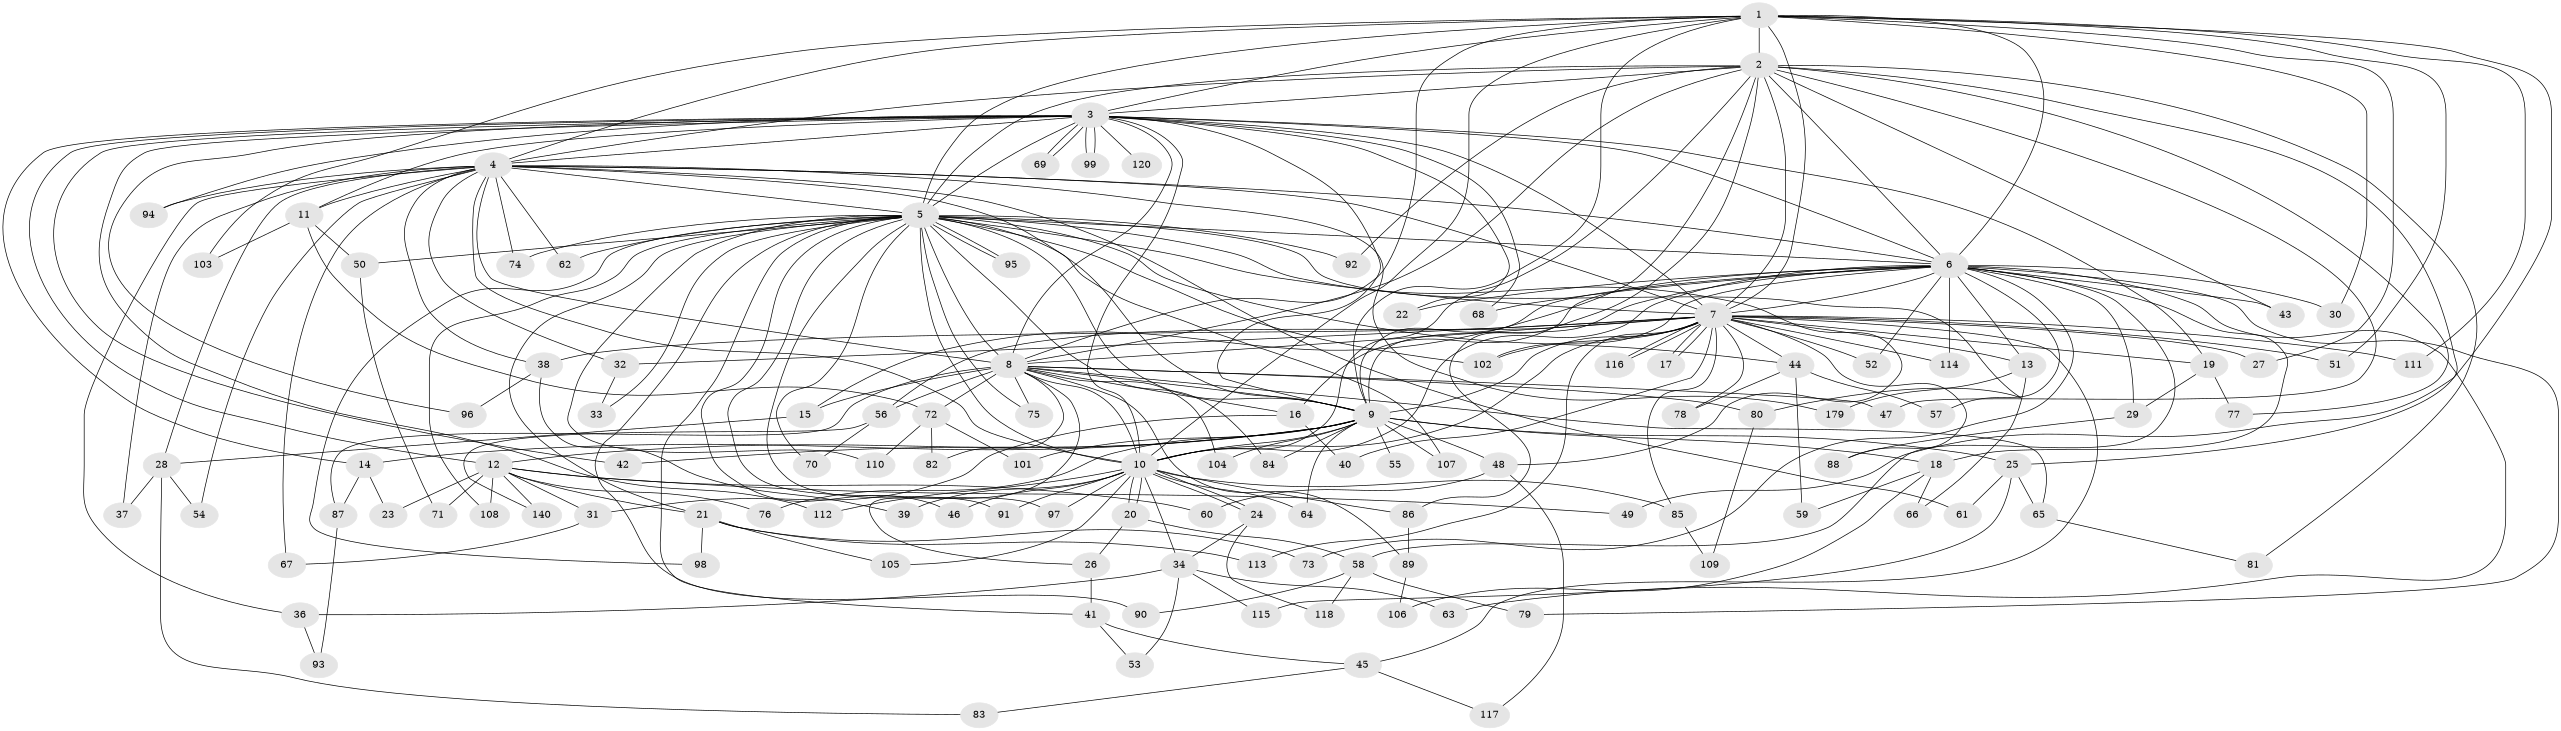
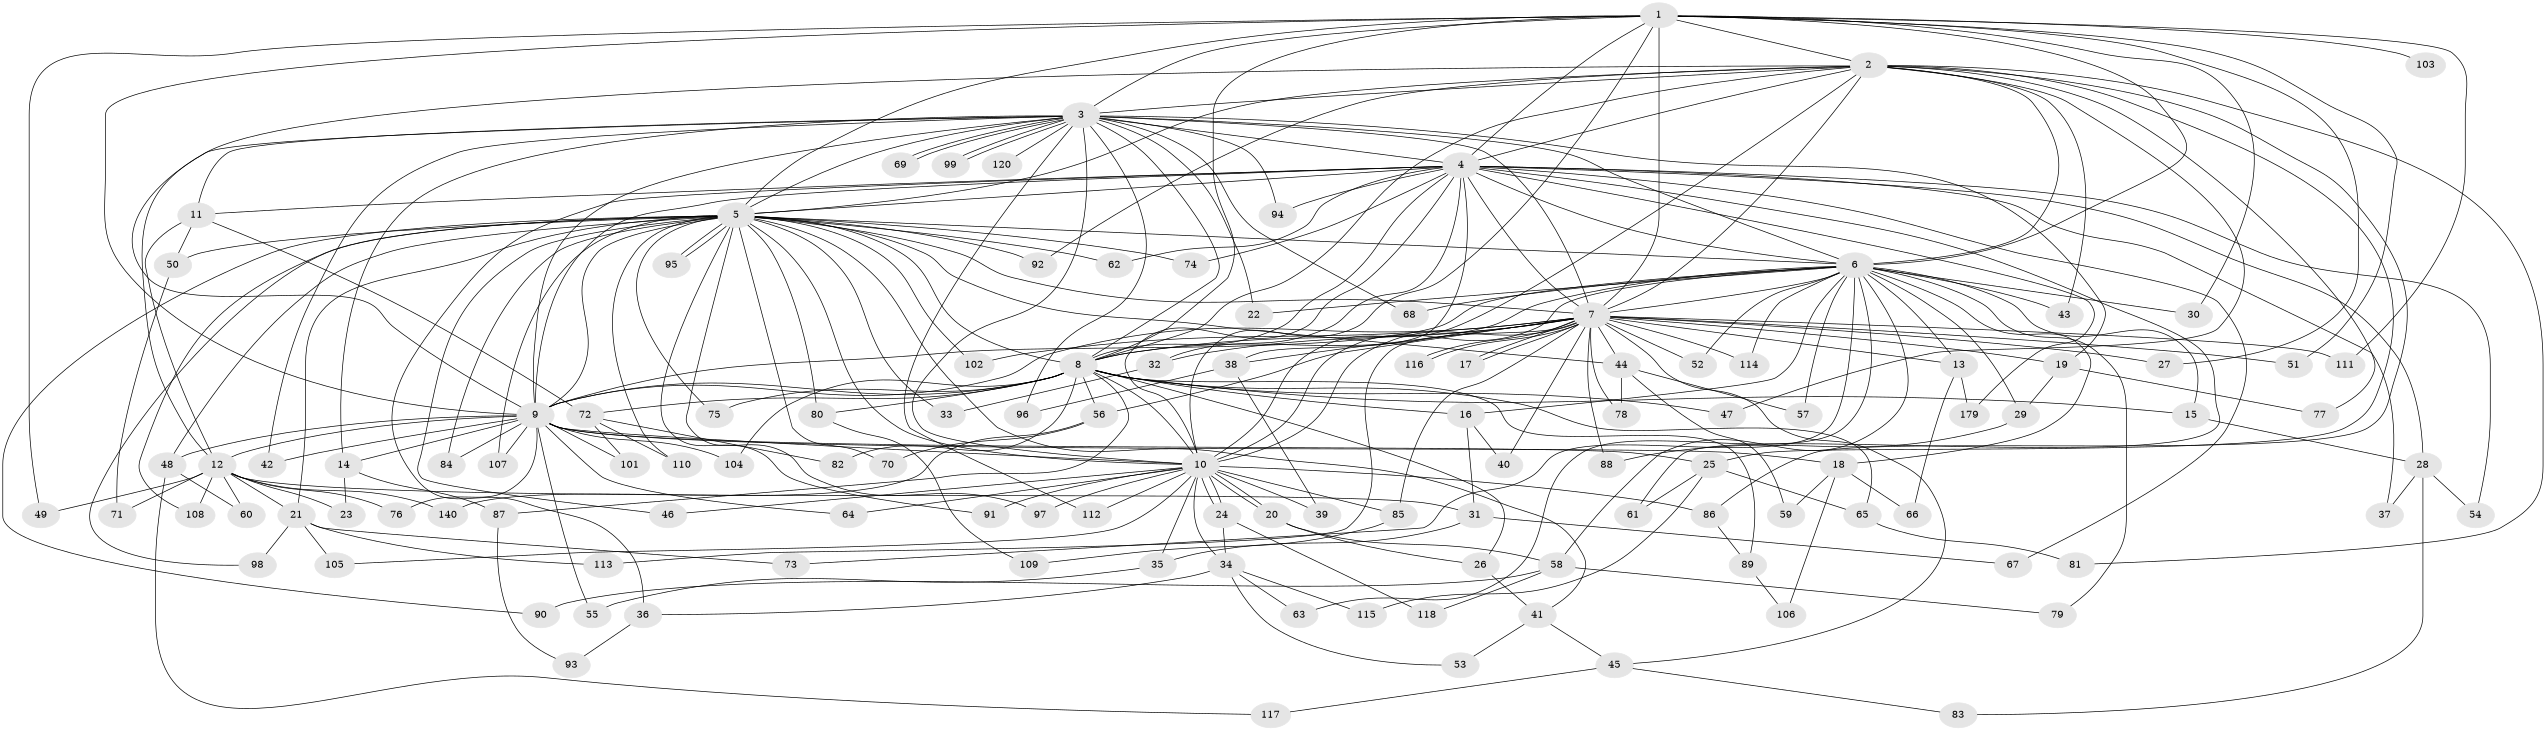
edge "11" -- "103": now "11" -- "12"
edge "6" -- "102": now "6" -- "8"
node "35": added
